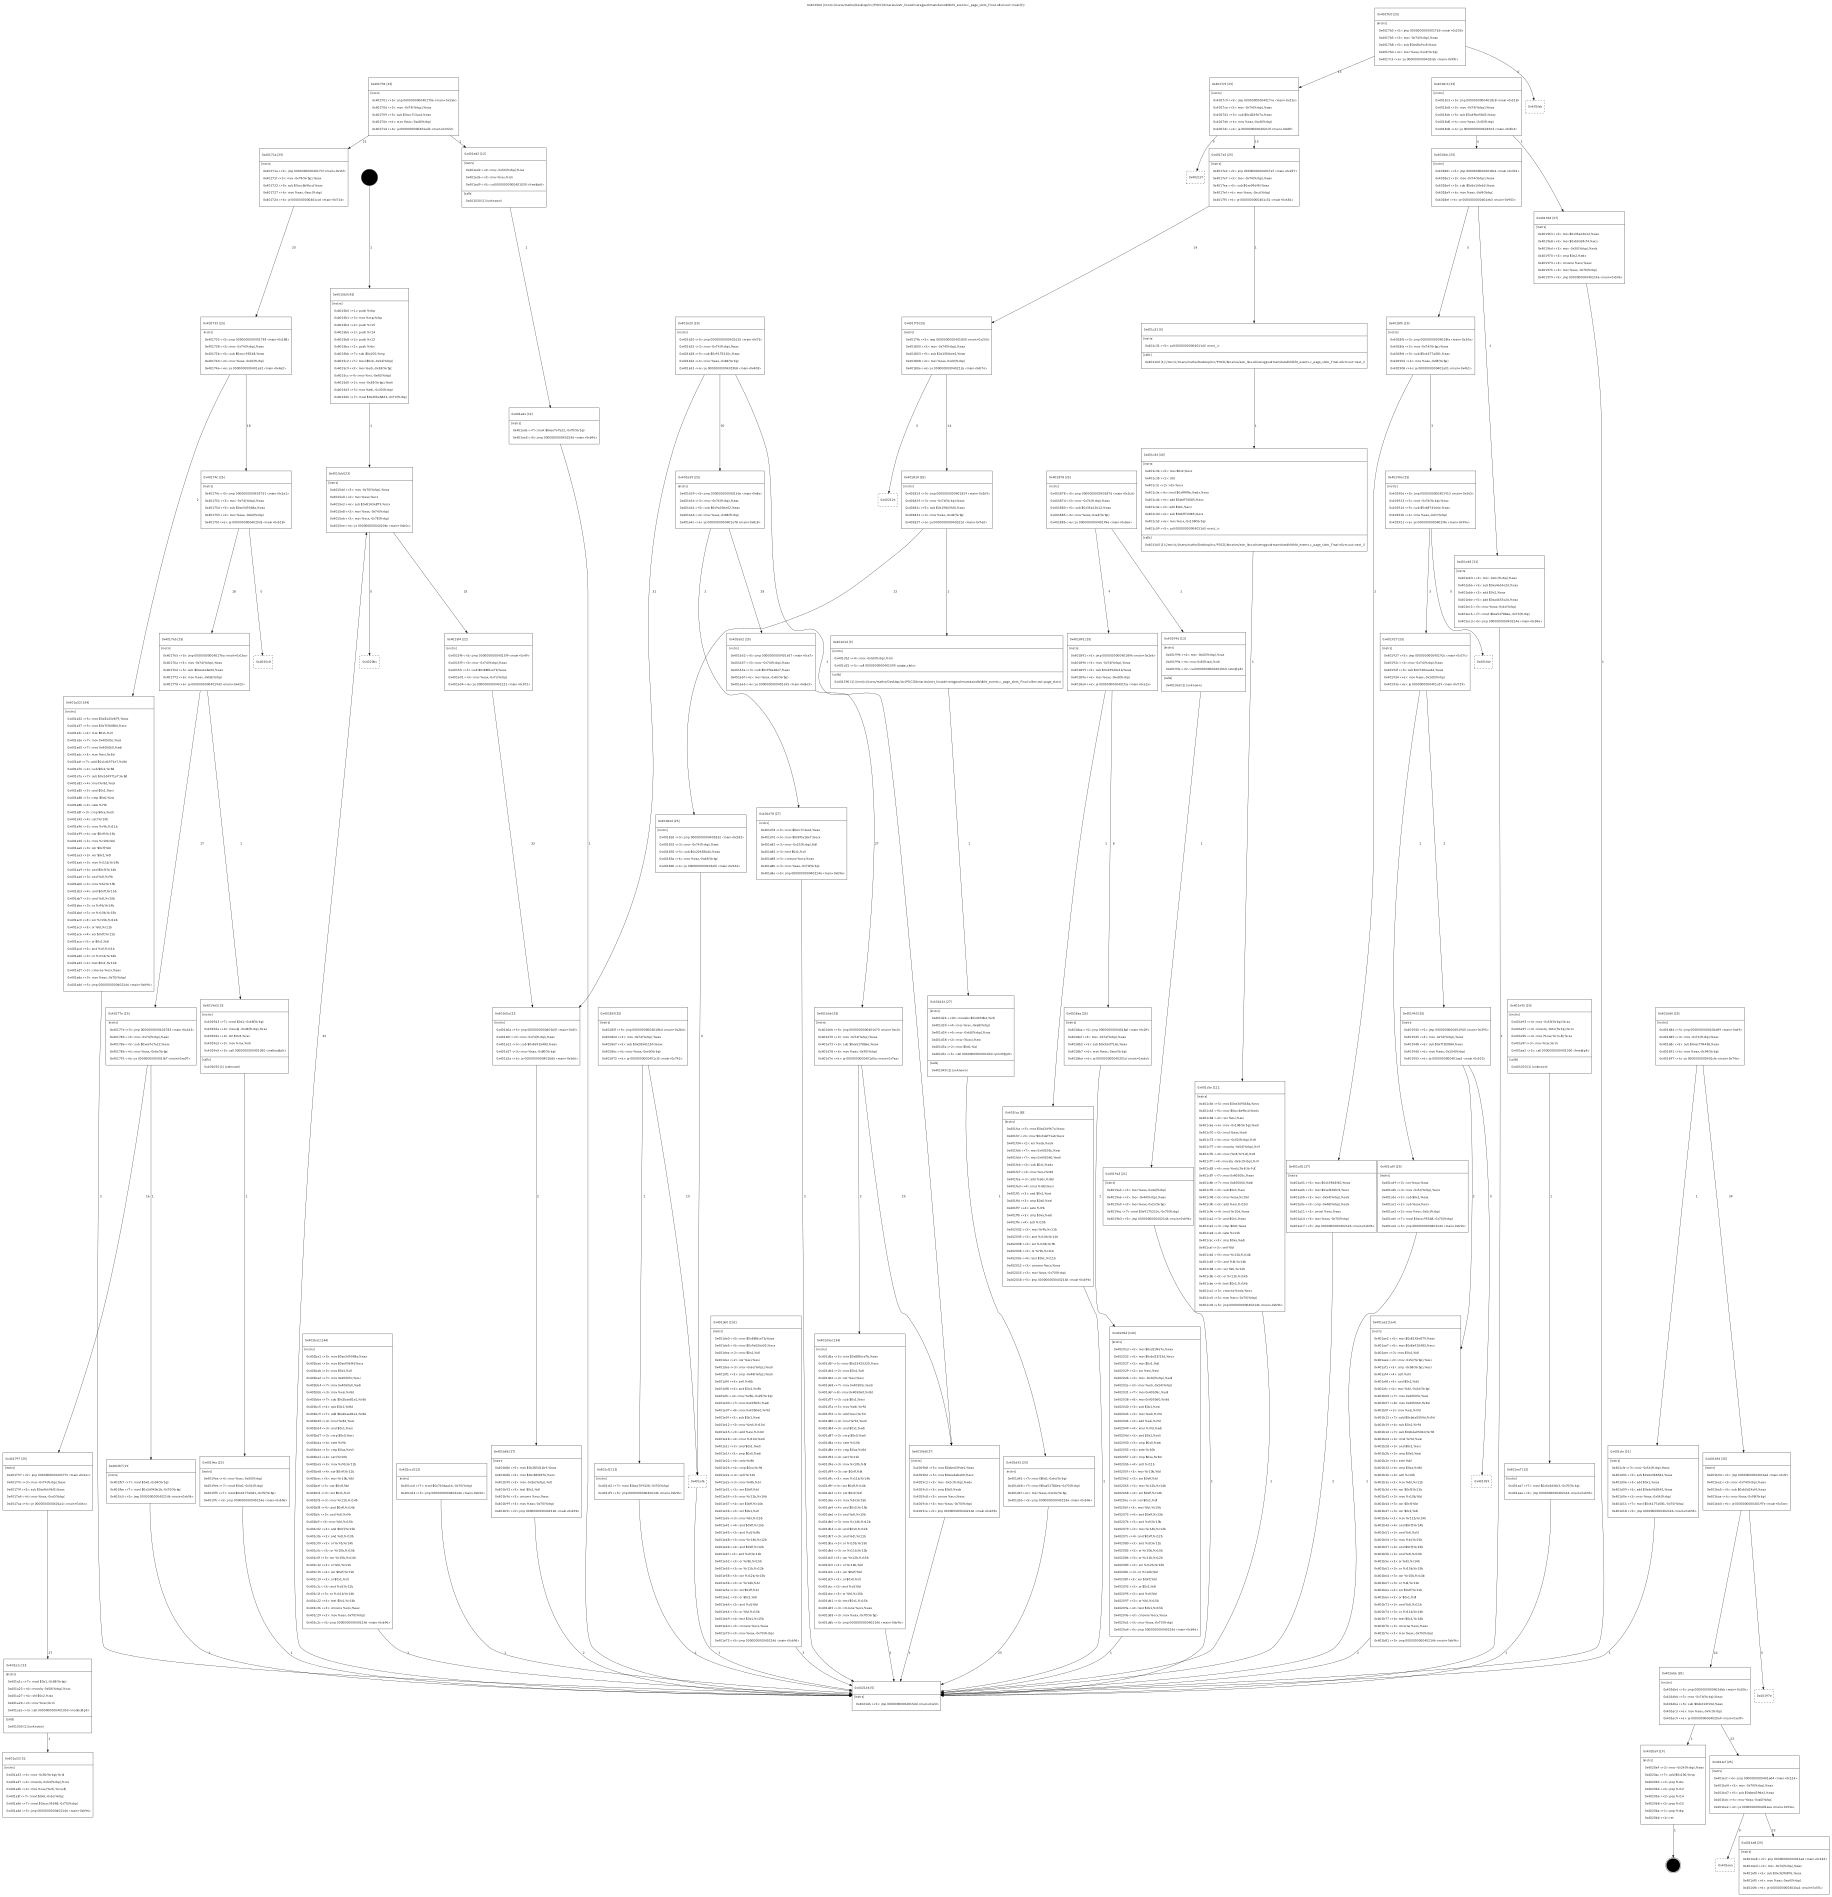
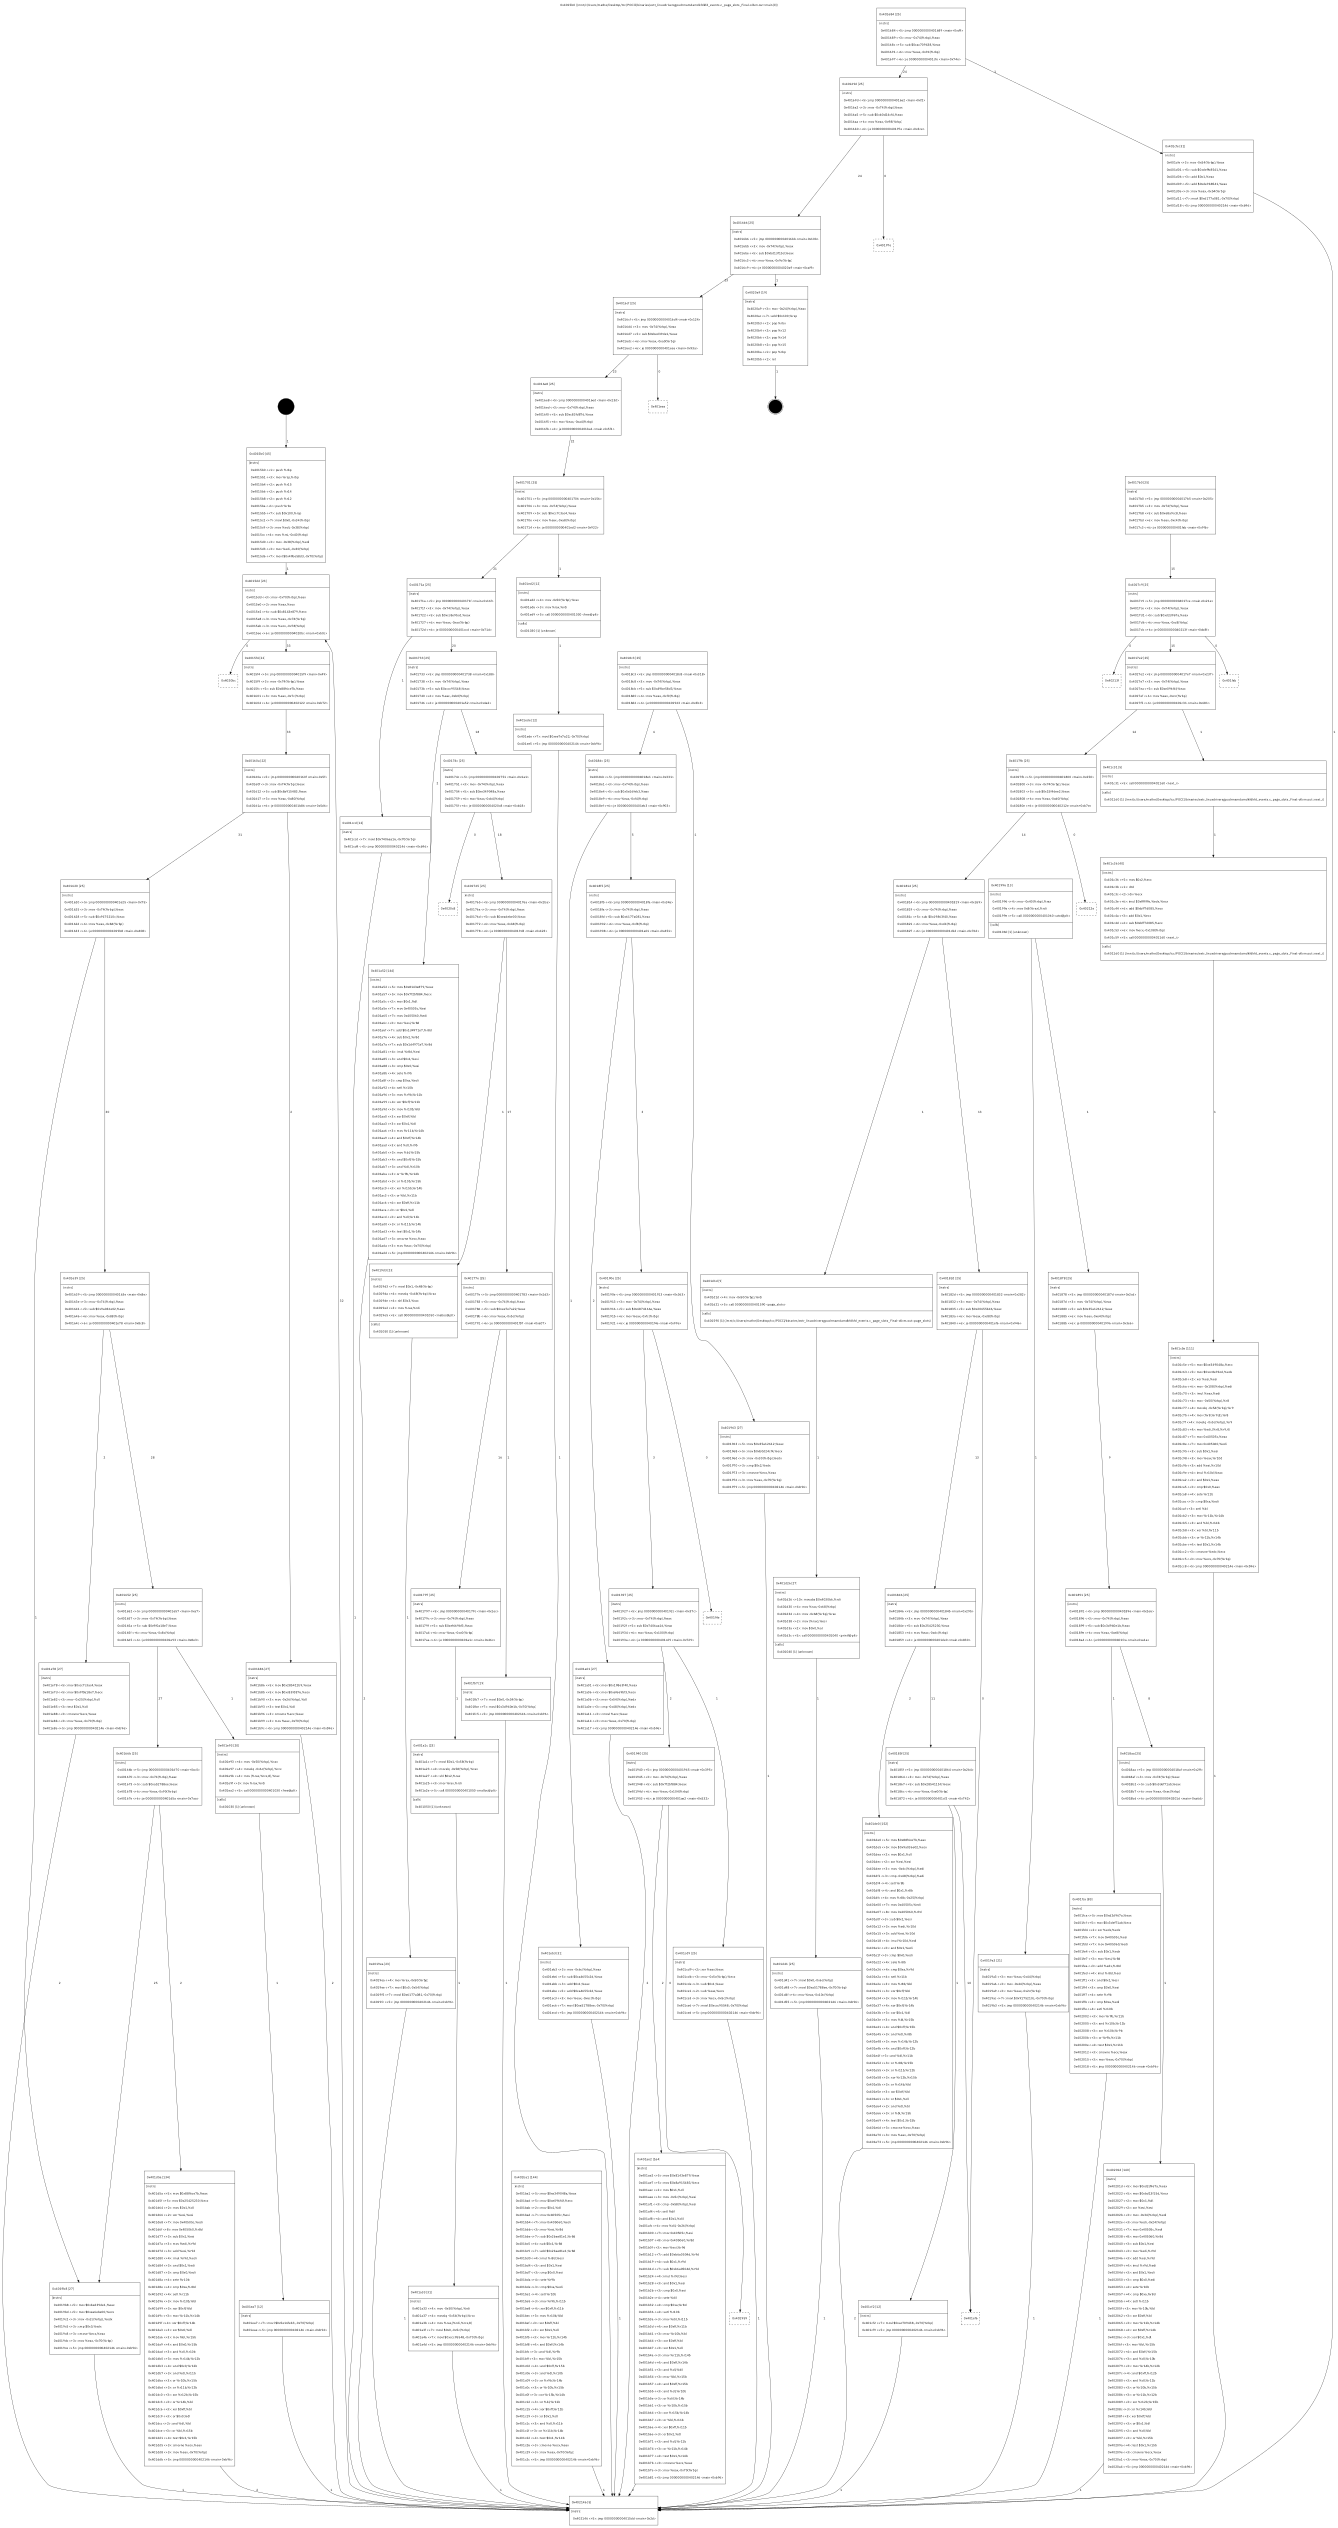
edge "0x4017b0 [25]" -> "0x401fab": now "0x4017c9 [25]" -> "0x401fab"
edge "0x4016e8 [25]" -> "0x401701 [25]": added, label "22"
edge "0x401878 [25]" -> "0x401996 [13]": reversed
edge "0x401620 [25]" -> "0x40160a [22]": reversed
edge "0x40171a [25]" -> "0x401ccd [12]": added, label "1"
node "0x401846 [25]": added
edge "0x401ef6" -> "0x402146 [5]": now "0x401a33 [31]" -> "0x402146 [5]"
edge "0x401797 [25]" -> "0x401a1c [23]": label " 27" -> " 1"
edge "0x401d41 [25]" -> "0x402146 [5]": label " 25" -> " 1"
edge "0x401652 [25]" -> "0x401e93 [20]": added, label "1"
